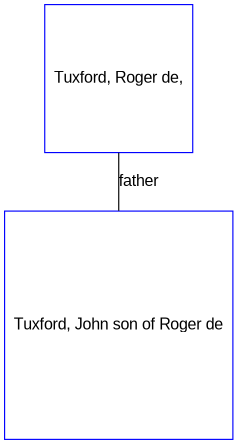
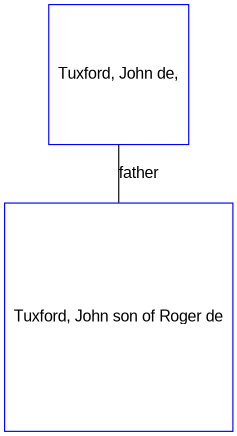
node "Tuxford, Roger de,": label "Tuxford, Roger de," -> "Tuxford, John de,"
